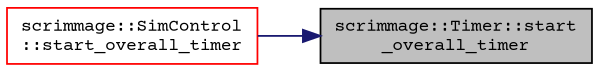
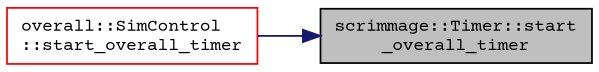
node "scrimmage::SimControl ::start_overall_timer": label "scrimmage::SimControl ::start_overall_timer" -> "overall::SimControl ::start_overall_timer"
